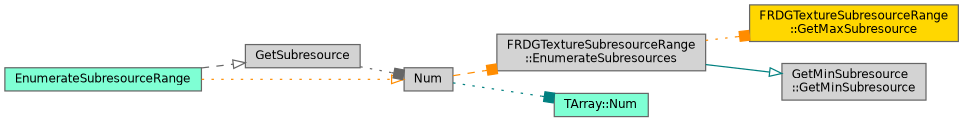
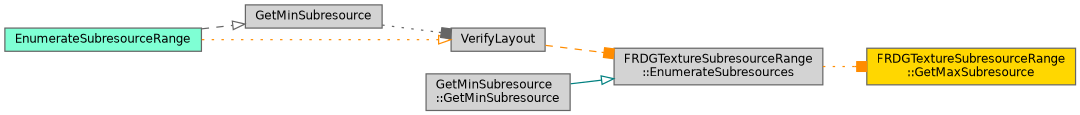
node "GetSubresource": label "GetSubresource" -> "GetMinSubresource"
edge "FRDGTextureSubresourceRange ::EnumerateSubresources" -> "GetMinSubresource ::GetMinSubresource": reversed
node "Num": label "Num" -> "VerifyLayout"
node "TArray::Num": removed
